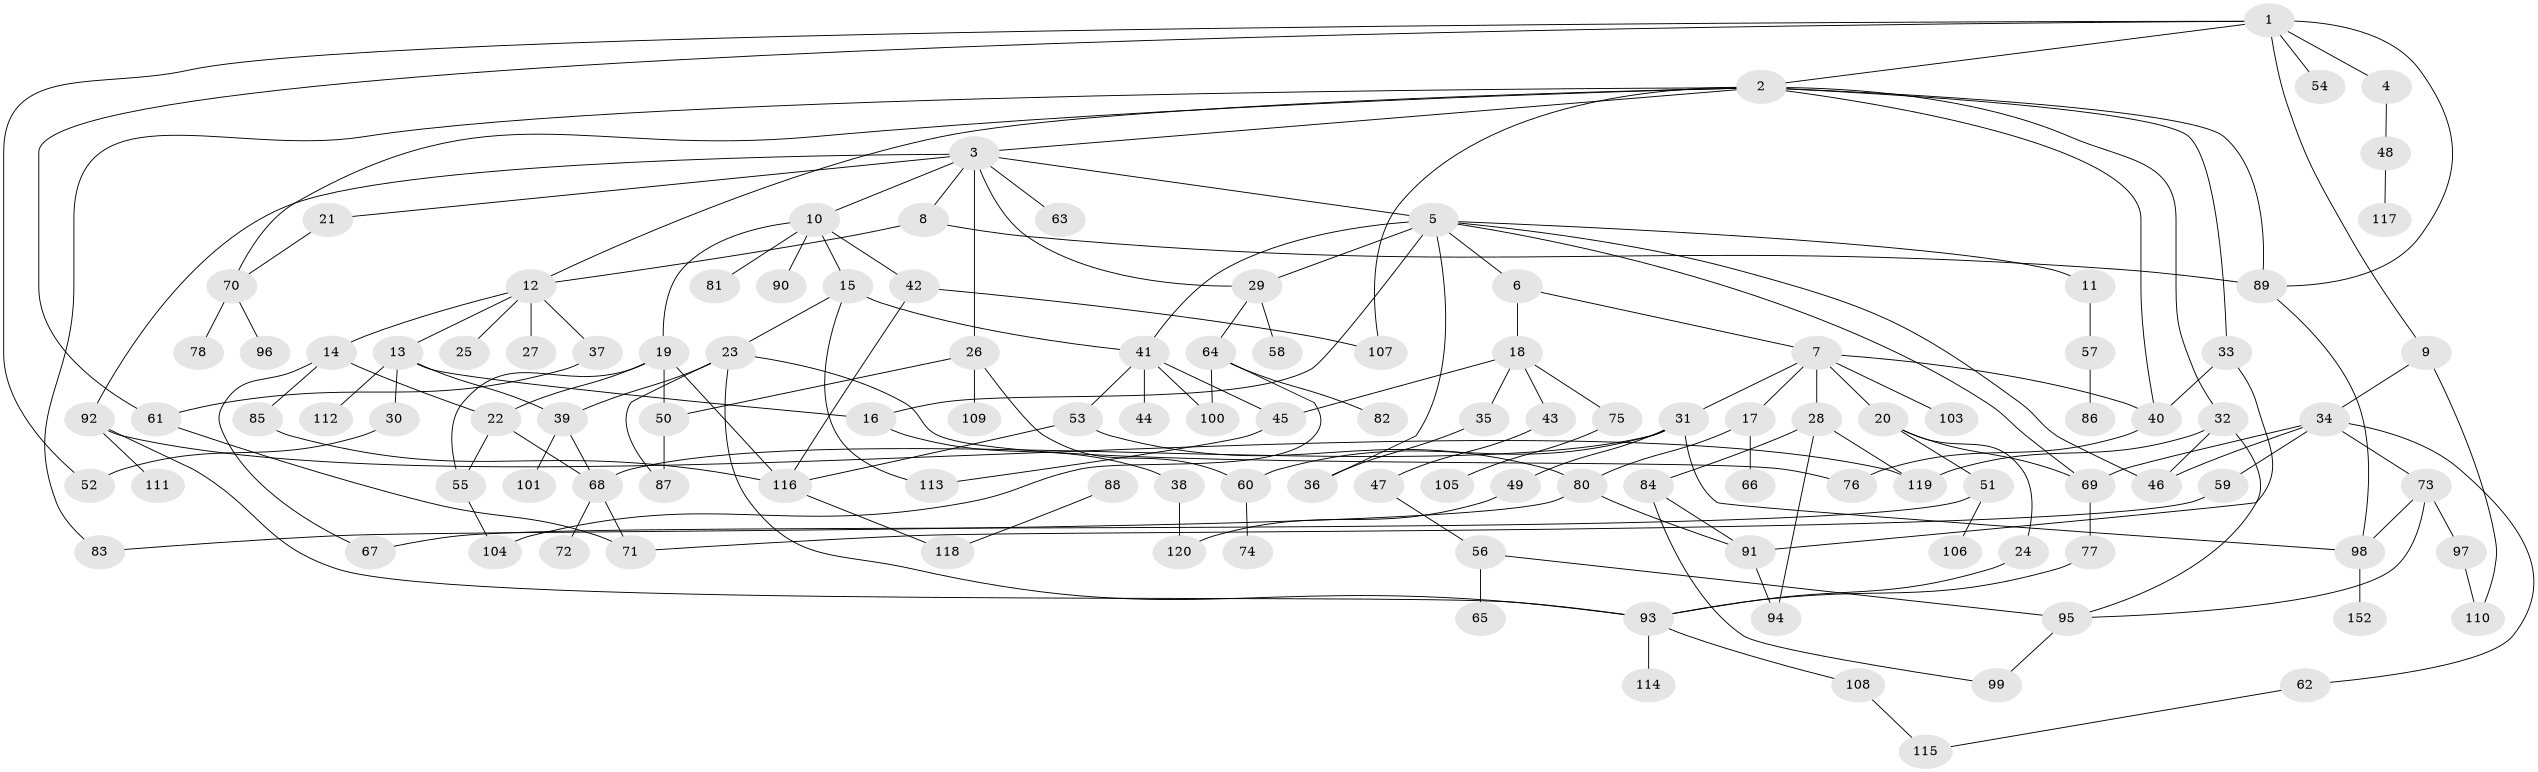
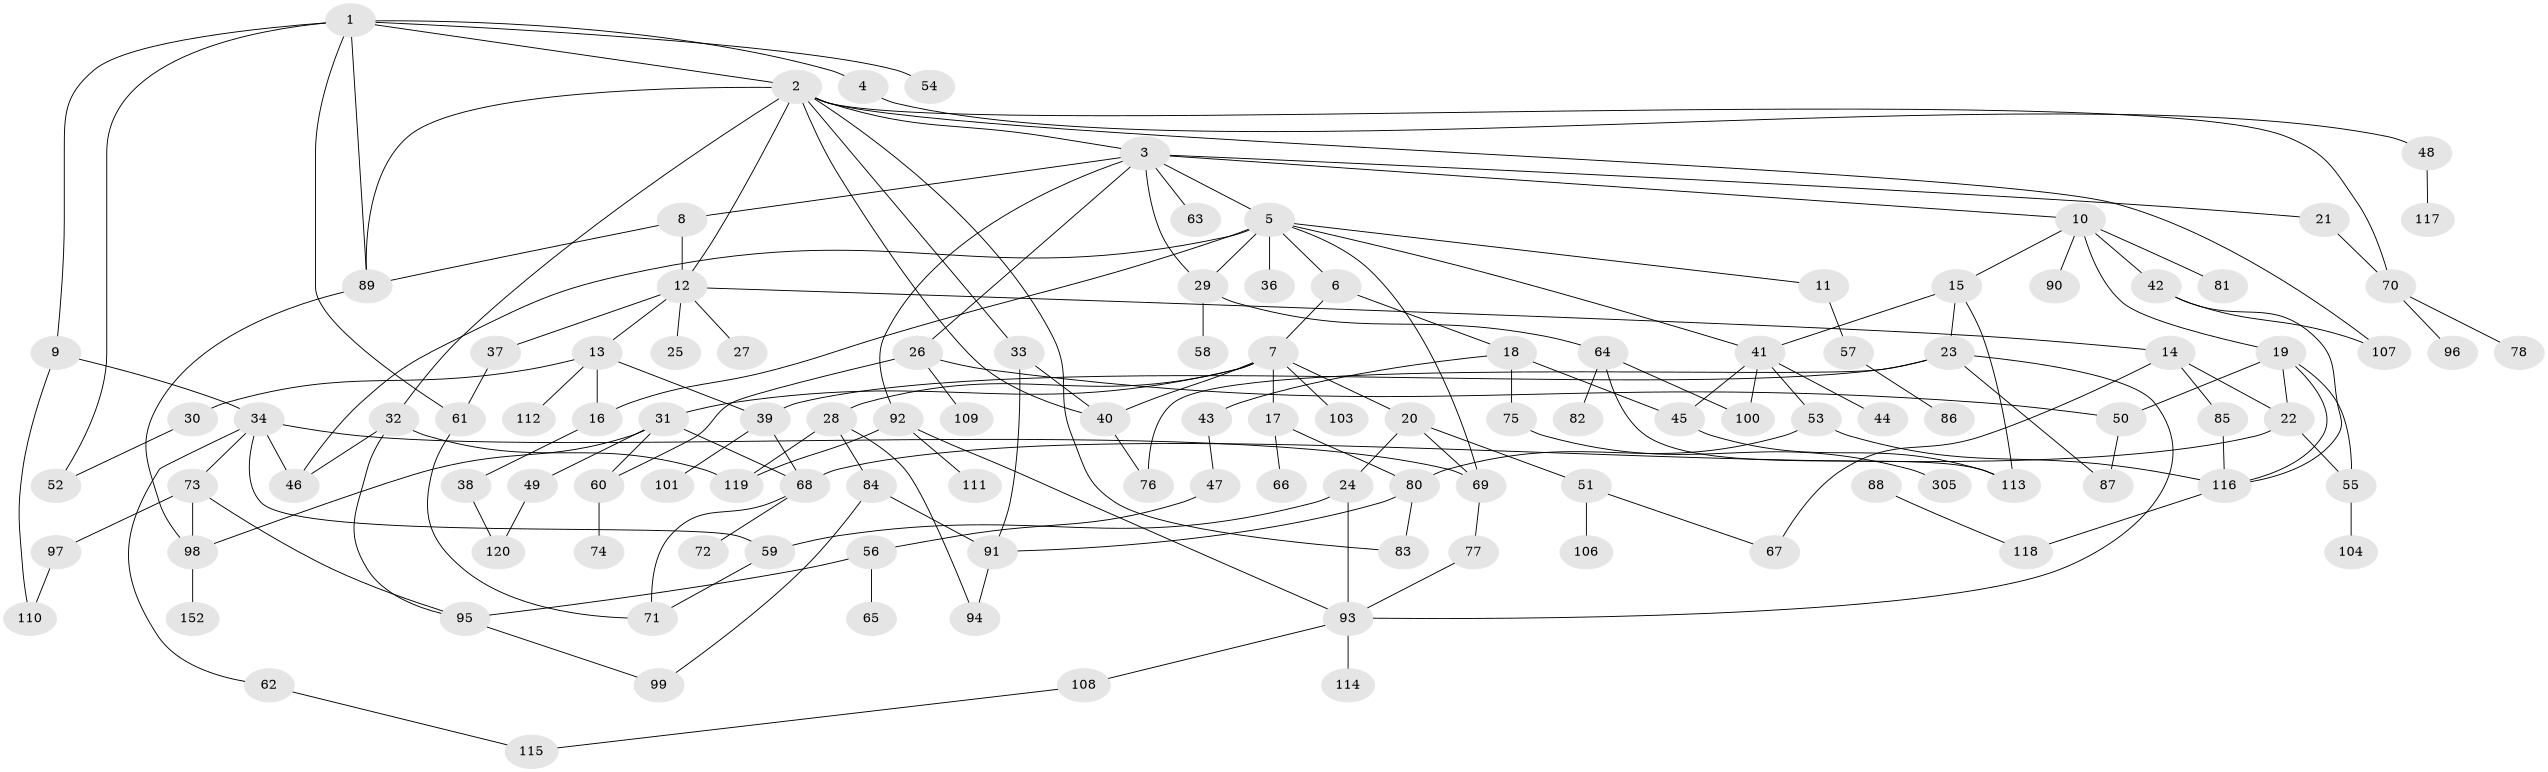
node "35": removed
node "105": label "105" -> "305"
edge "64" -- "104": now "64" -- "113"
edge "24" -- "59": added
